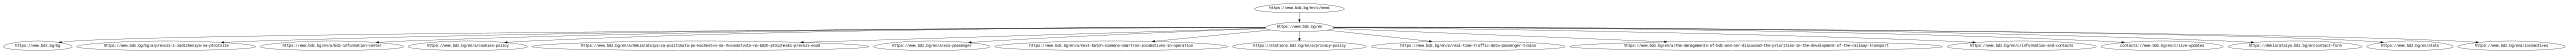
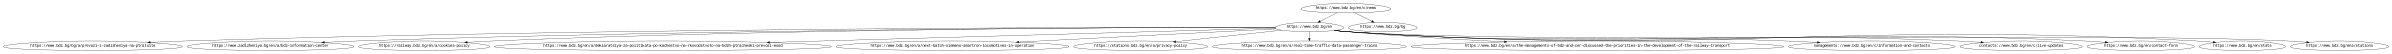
edge "https://www.bdz.bg/en" -> "https://www.bdz.bg/bg": now "https://www.bdz.bg/en/c/news" -> "https://www.bdz.bg/bg"
node "https://www.bdz.bg/en/a/bdz-information-center": label "https://www.bdz.bg/en/a/bdz-information-center" -> "https://www.zadlzheniya.bg/en/a/bdz-information-center"
node "https://www.bdz.bg/en/a/cookies-policy": label "https://www.bdz.bg/en/a/cookies-policy" -> "https://railway.bdz.bg/en/a/cookies-policy"
node "https://www.bdz.bg/en/a/eco-passenger": removed
node "https://www.bdz.bg/en/c/information-and-contacts": label "https://www.bdz.bg/en/c/information-and-contacts" -> "managements://www.bdz.bg/en/c/information-and-contacts"
node "https://deklaratsiya.bdz.bg/en/contact-form": label "https://deklaratsiya.bdz.bg/en/contact-form" -> "https://www.bdz.bg/en/contact-form"
node "https://www.bdz.bg/ena/locomotives": label "https://www.bdz.bg/ena/locomotives" -> "https://www.bdz.bg/ena/stations"
